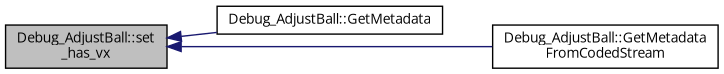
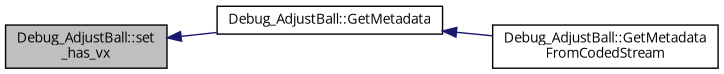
edge "Debug_AdjustBall::GetMetadata FromCodedStream" -> "Debug_AdjustBall::set _has_vx": now "Debug_AdjustBall::GetMetadata FromCodedStream" -> "Debug_AdjustBall::GetMetadata"
